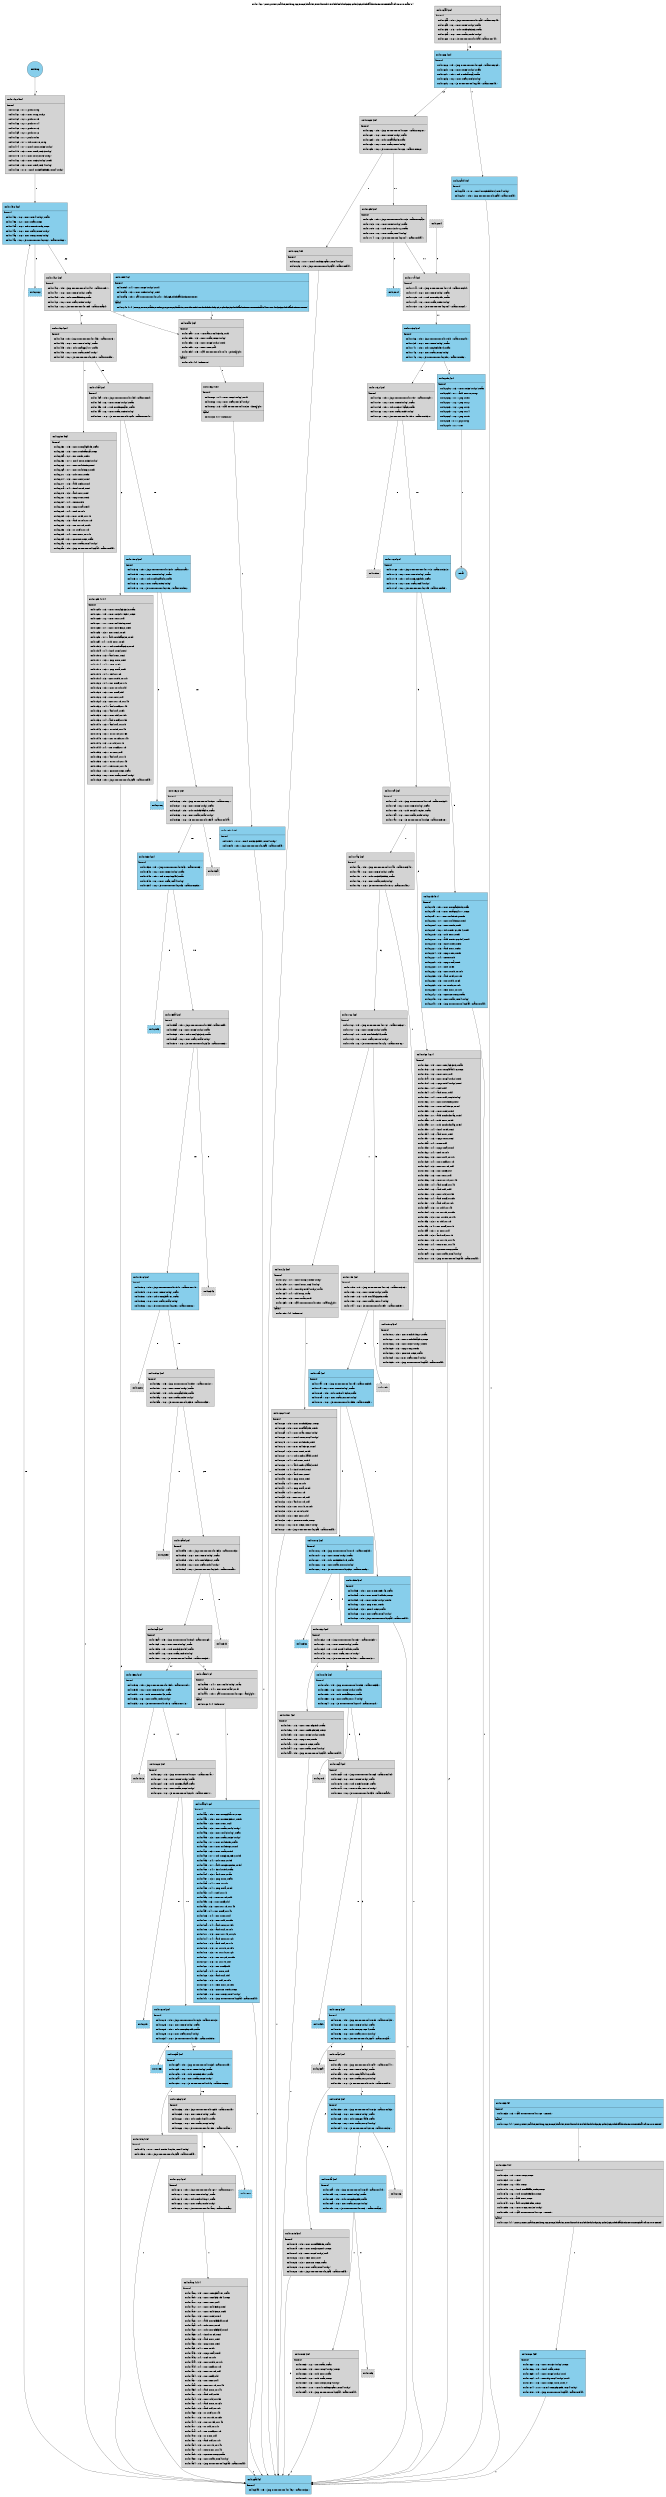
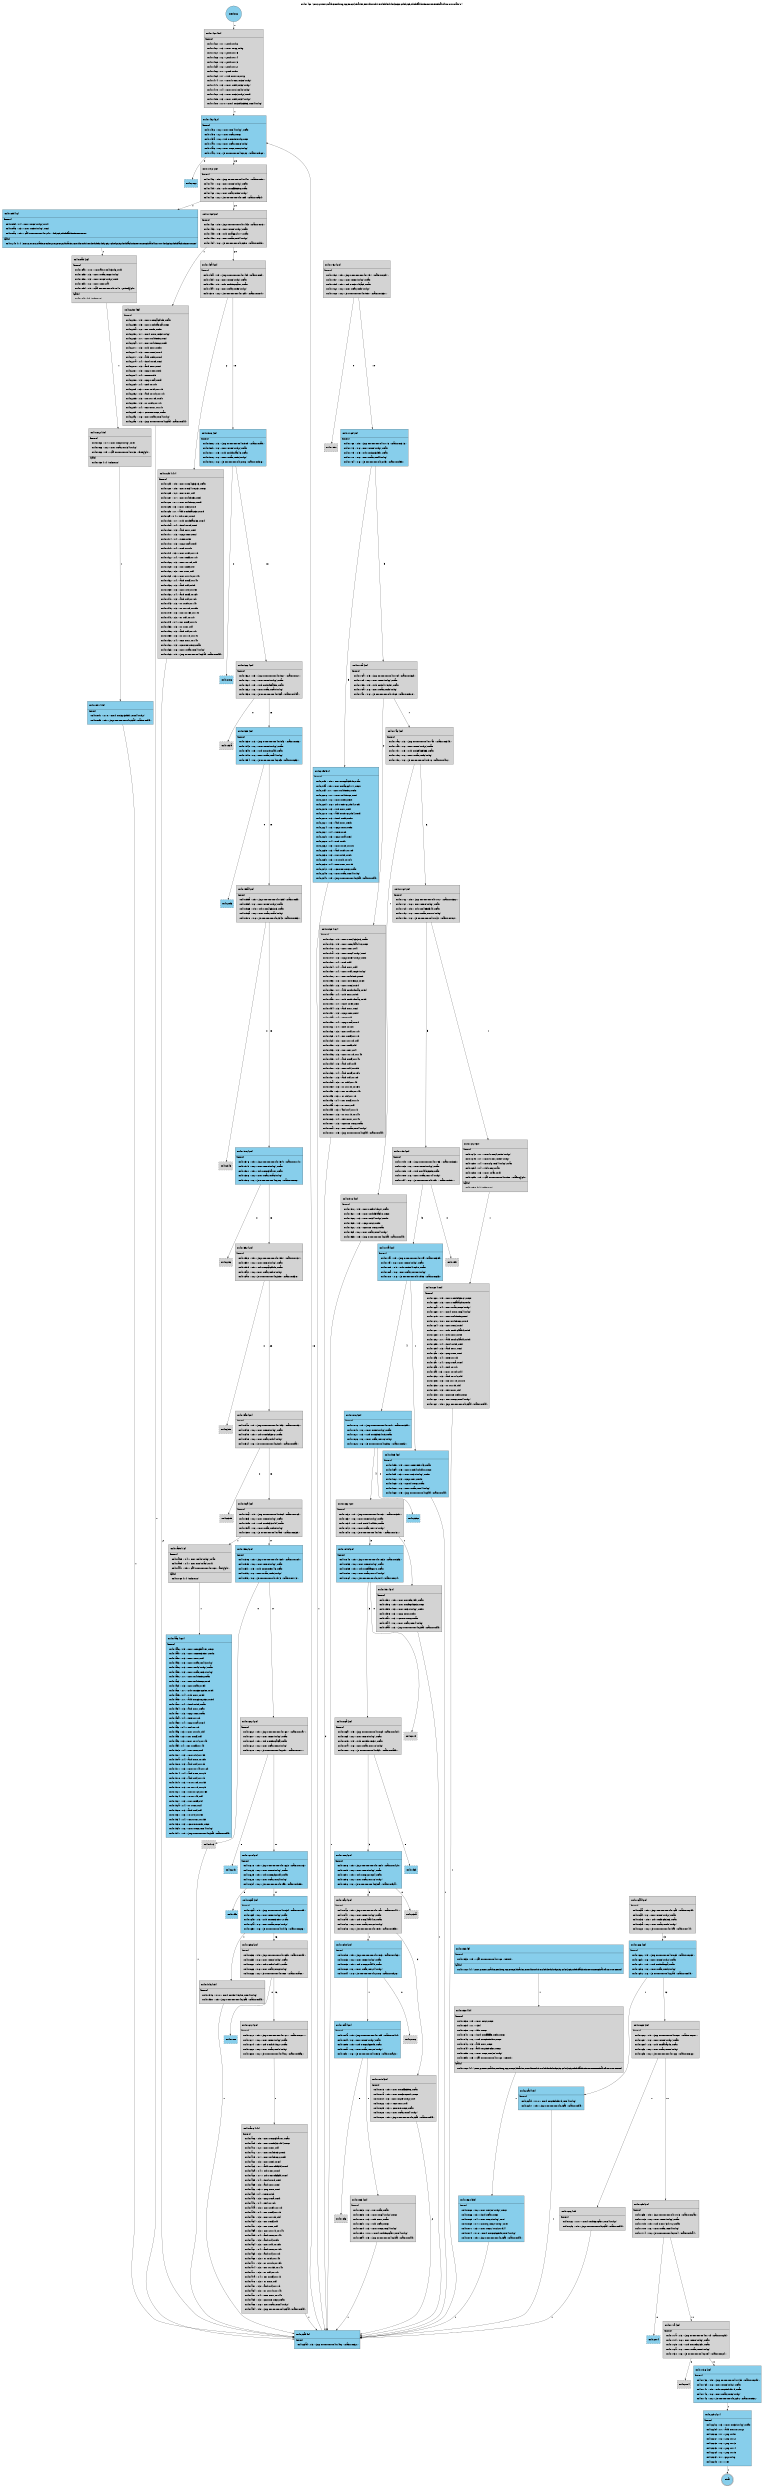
edge "0x4020e4" -> "0x40171a [28]": reversed
edge "0x4014b2 [28]" -> "0x401eab [23]": now "0x4014b2 [28]" -> "0x401e9f [12]"
edge "0x401736 [28]" -> "0x401752 [28]": removed, label "10"
edge "0x401aa6 [160]" -> "0x4023af [5]": now "0x401b73" -> "0x4023af [5]"
